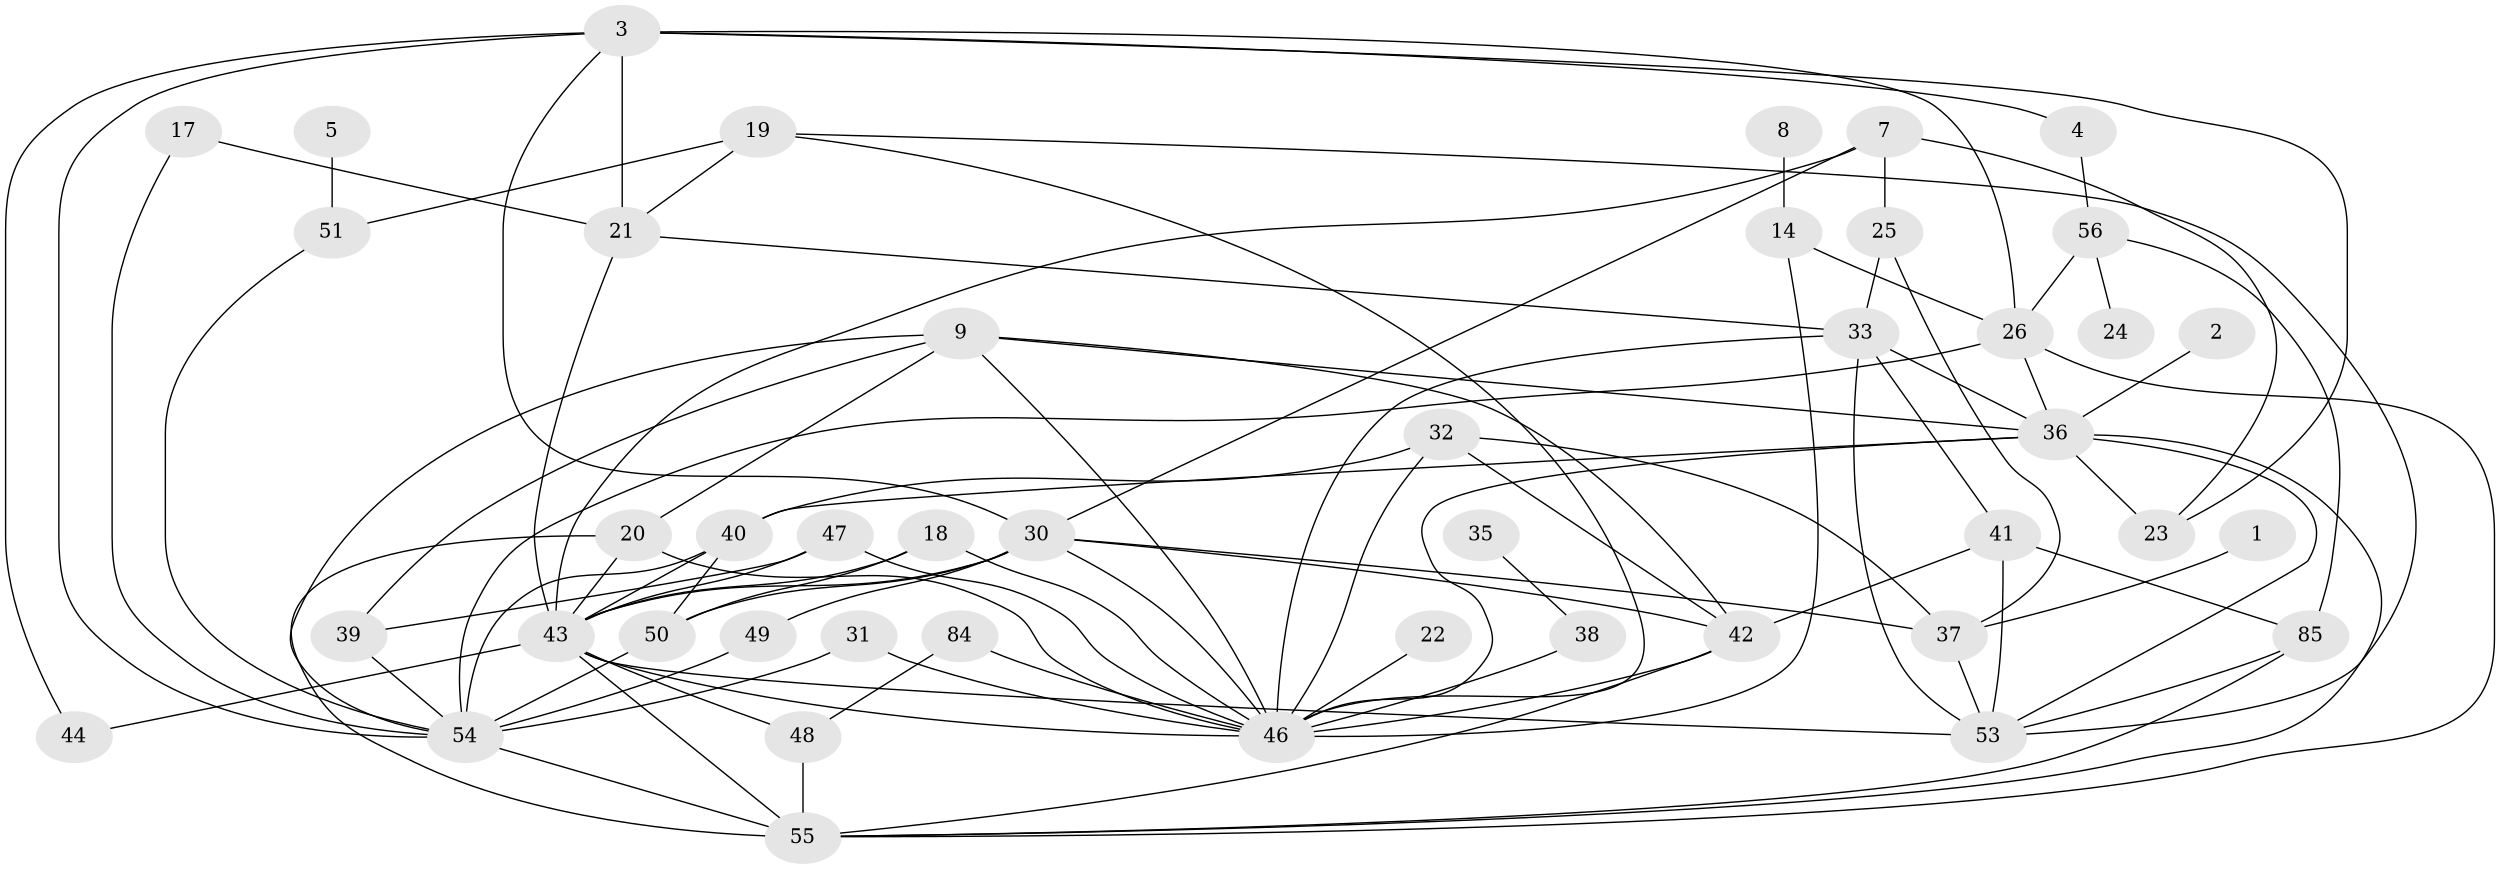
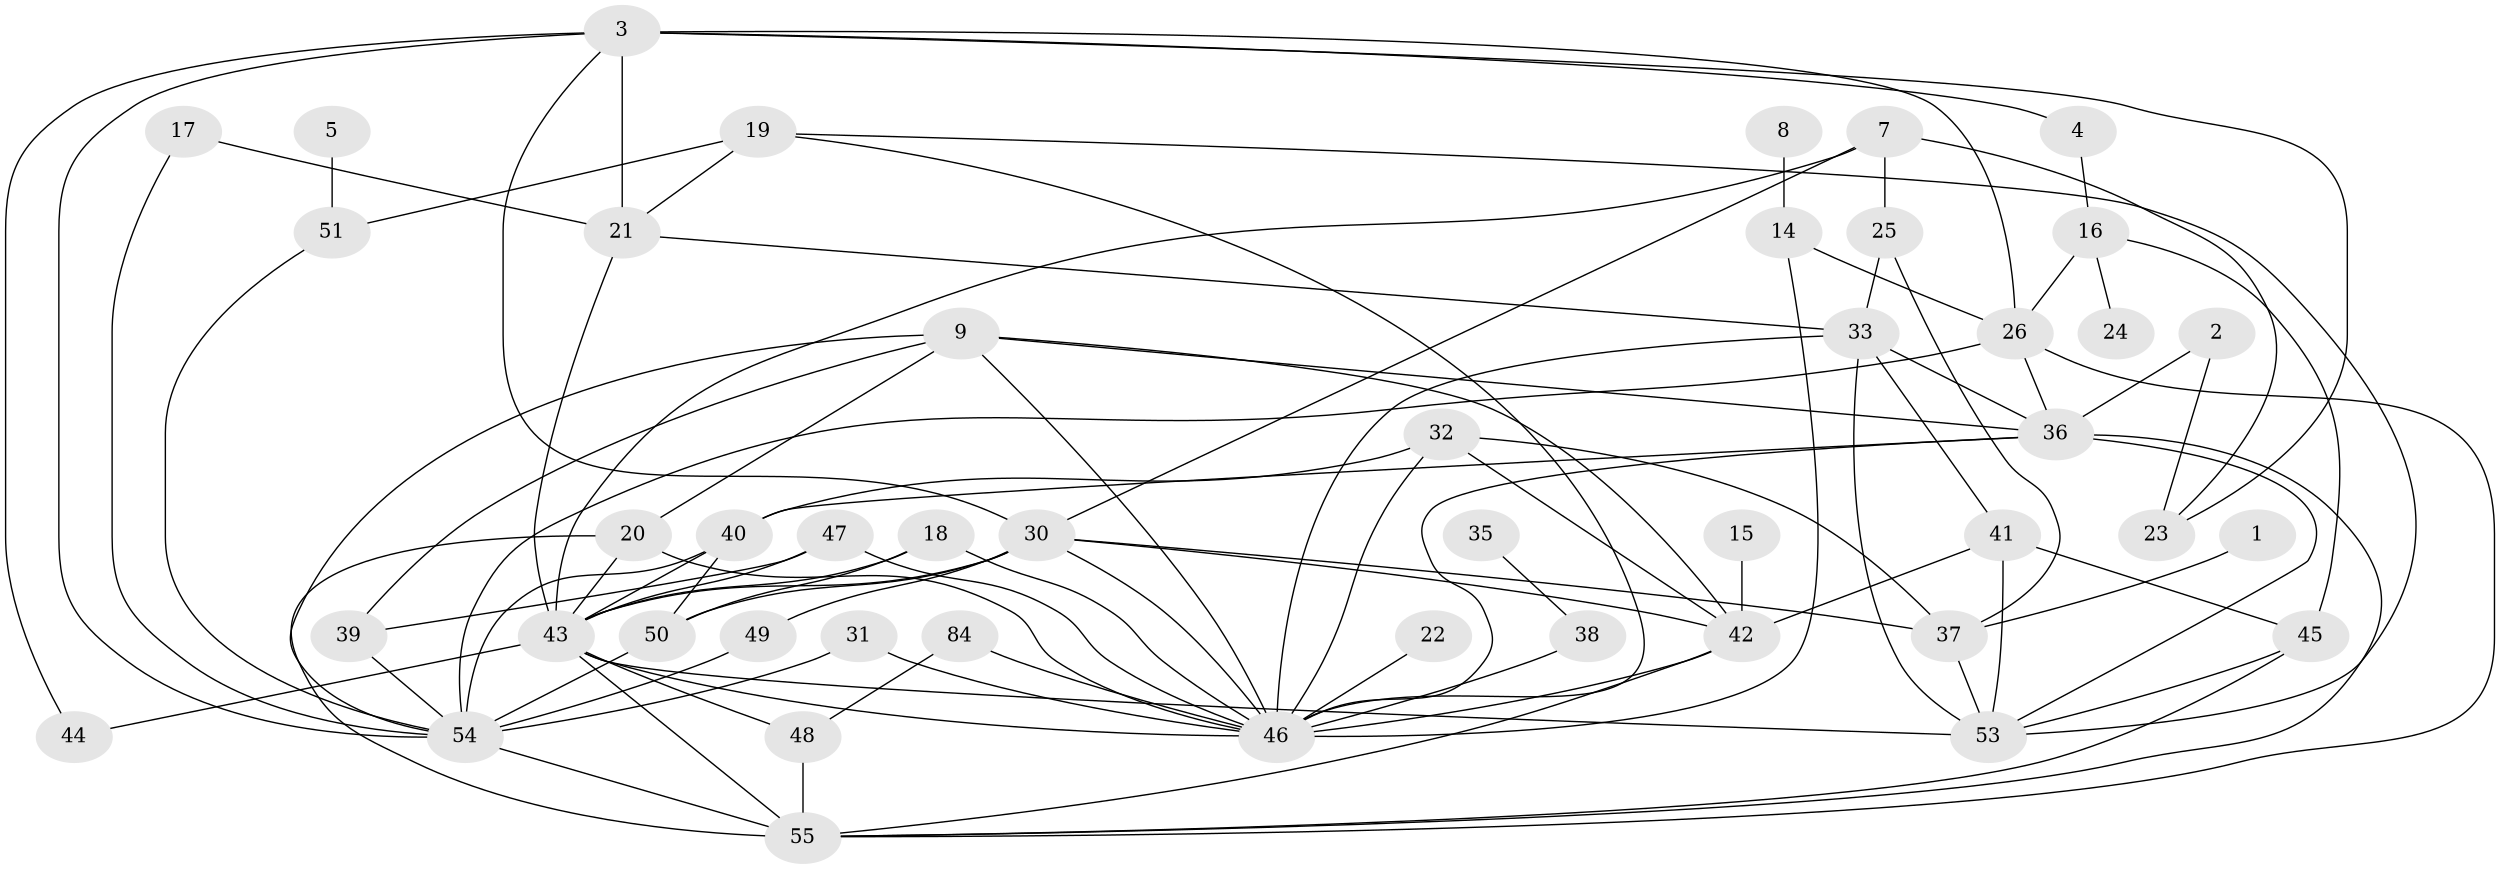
node "56": label "56" -> "16"
edge "36" -- "23": now "2" -- "23"
node "15": added
node "85": label "85" -> "45"
